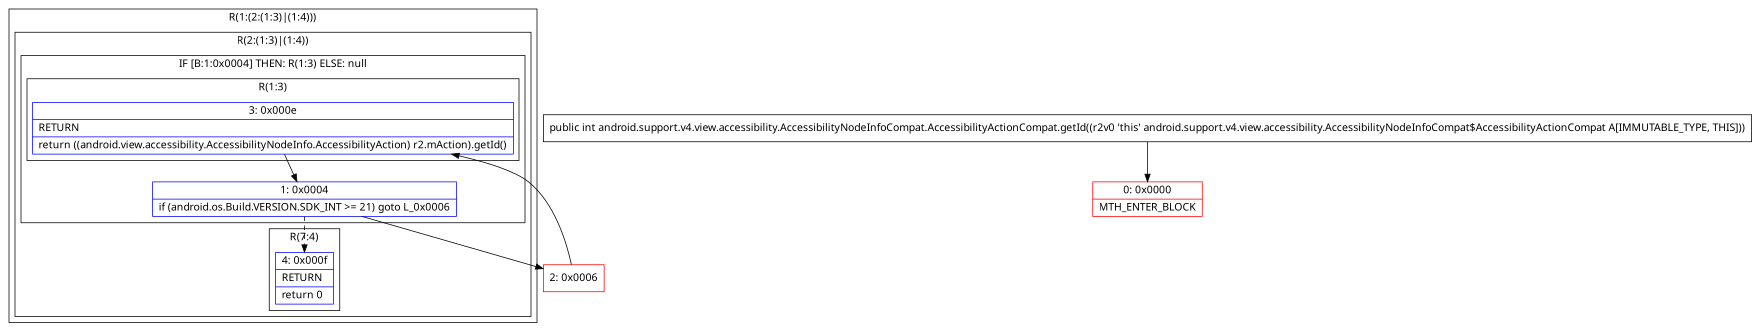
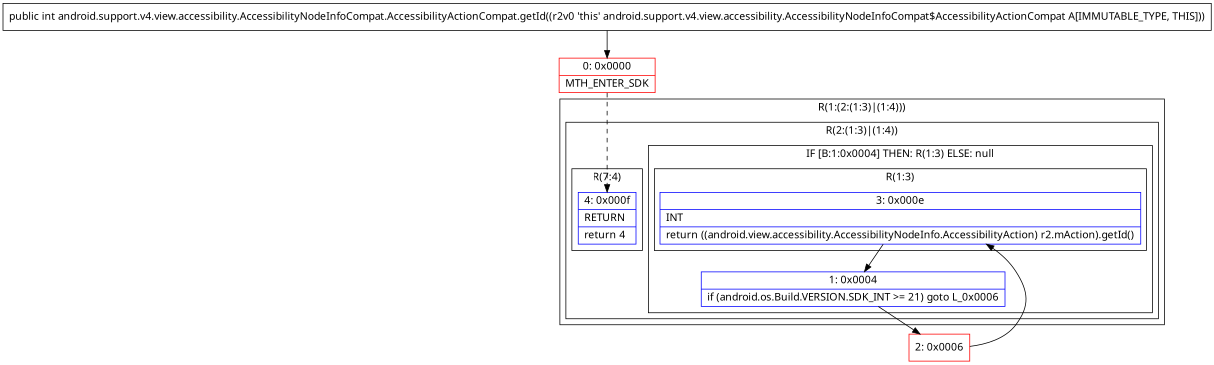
node "3: 0x000e": text "RETURN" -> "INT"
node "0: 0x0000": text "MTH_ENTER_BLOCK" -> "MTH_ENTER_SDK"
edge "1: 0x0004" -> "4: 0x000f": now "0: 0x0000" -> "4: 0x000f"
node "4: 0x000f": text "return 0" -> "return 4"
